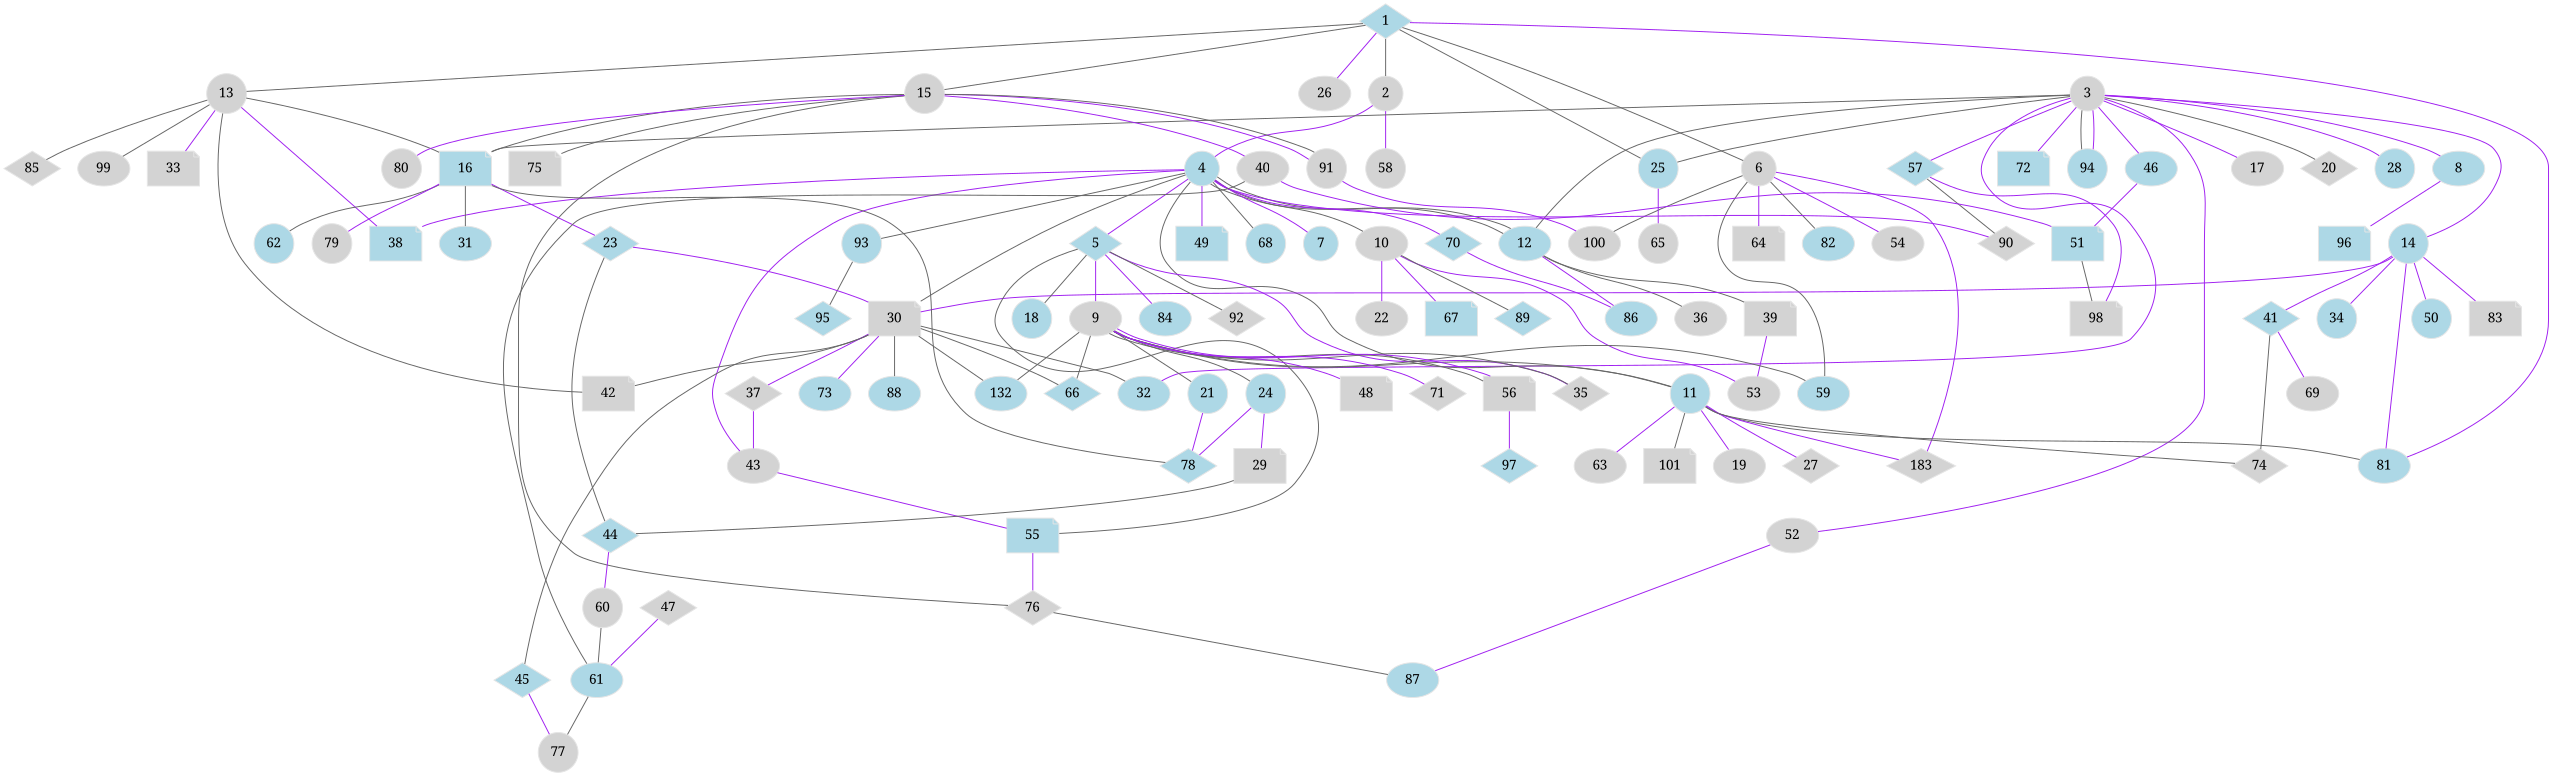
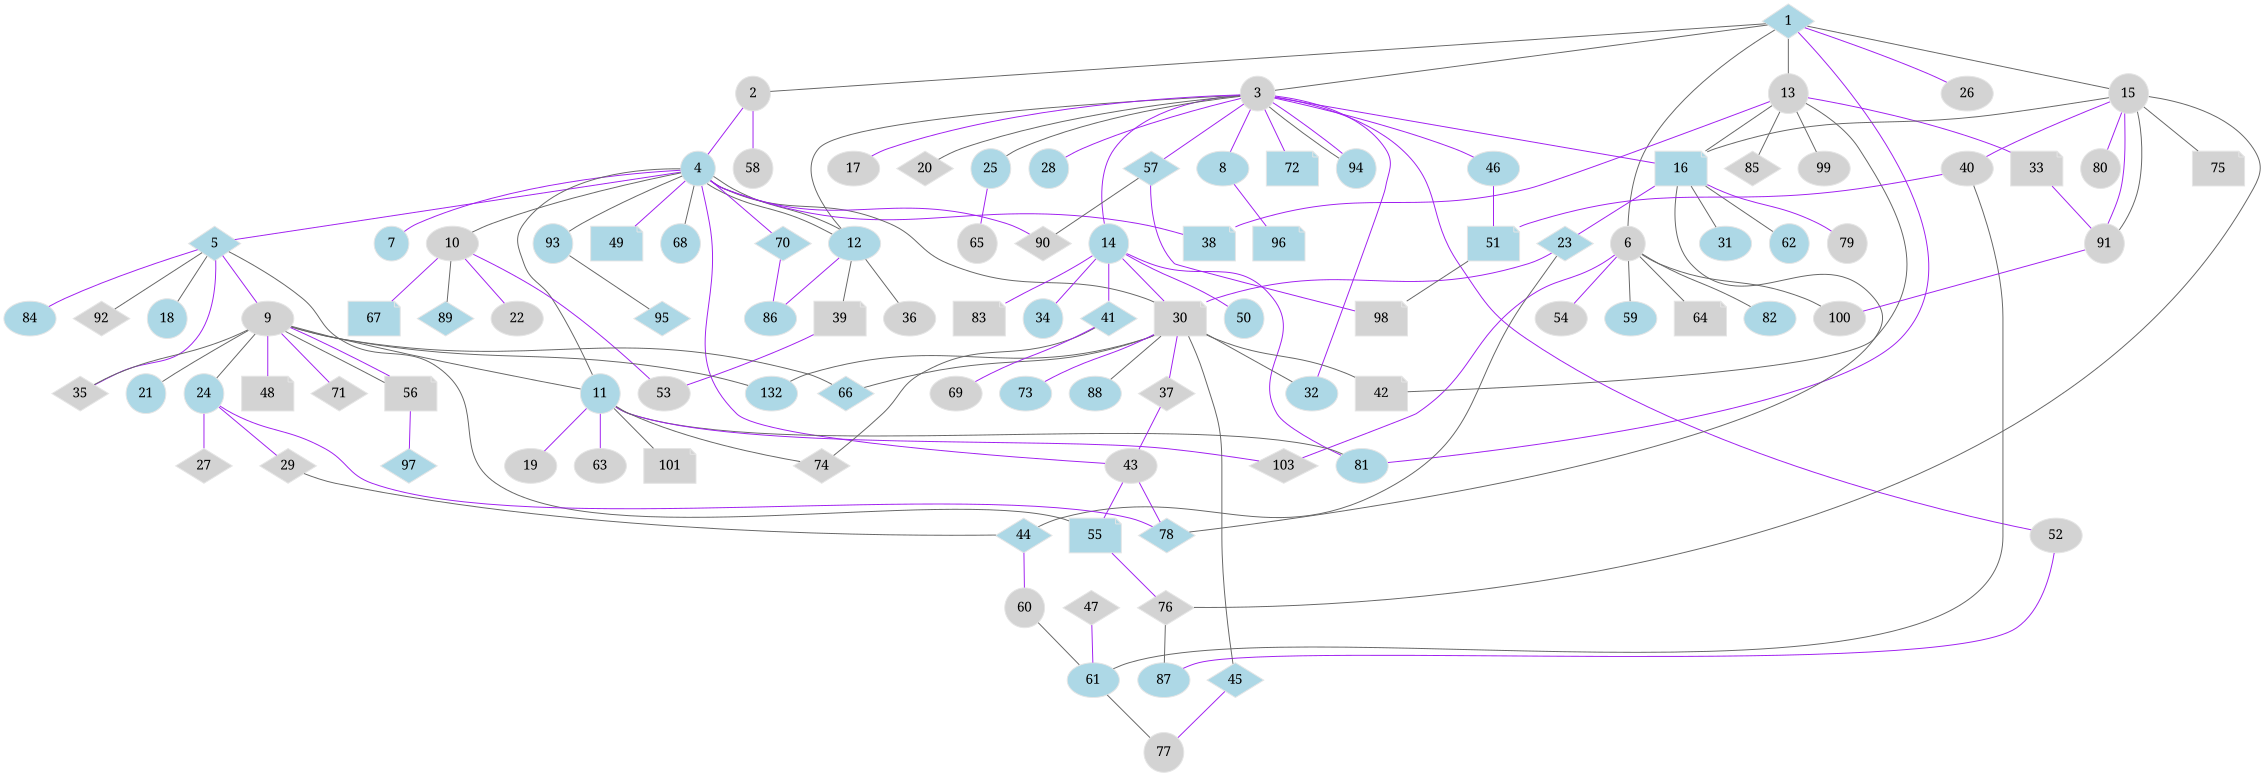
edge "1" -- "25": now "1" -- "3"
edge "3" -- "16": color gray40 -> purple
edge "6" -- "64": color purple -> gray40
edge "33" -- "91": added
edge "9" -- "59": removed
edge "21" -- "78": now "43" -- "78"
edge "11" -- "27": now "24" -- "27"
node "29": shape note -> diamond
node "183": label "183" -> "103"
